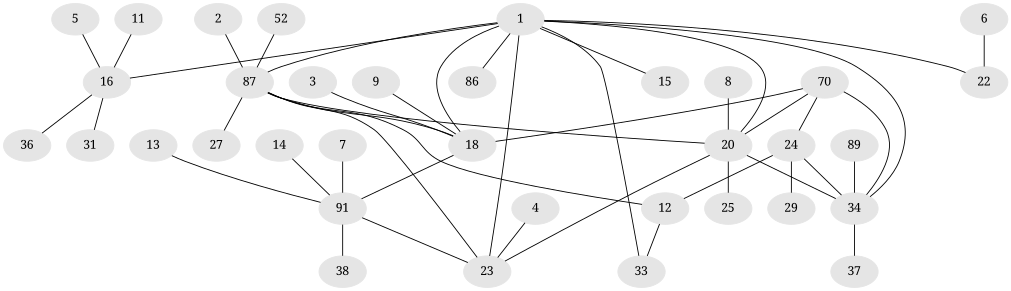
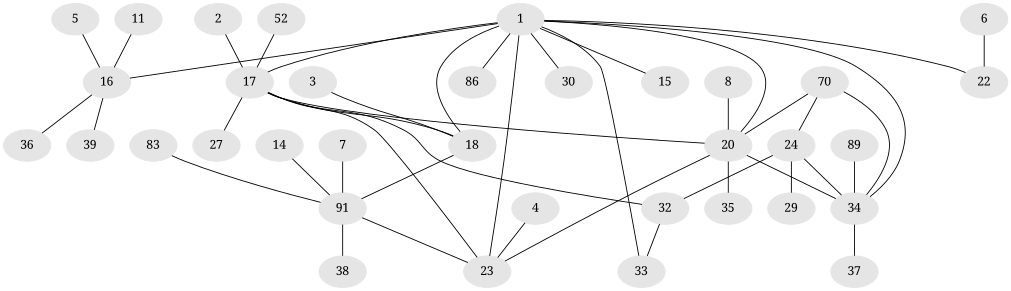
node "87": label "87" -> "17"
node "9": removed
node "30": added
edge "70" -- "18": removed
node "31": label "31" -> "39"
node "13": label "13" -> "83"
node "12": label "12" -> "32"
node "25": label "25" -> "35"
